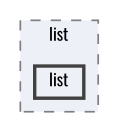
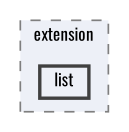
cluster "list": label "list" -> "extension"
